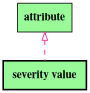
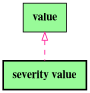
node "attribute": label "attribute" -> "value"
